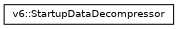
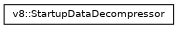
node "v6::StartupDataDecompressor": label "v6::StartupDataDecompressor" -> "v8::StartupDataDecompressor"
